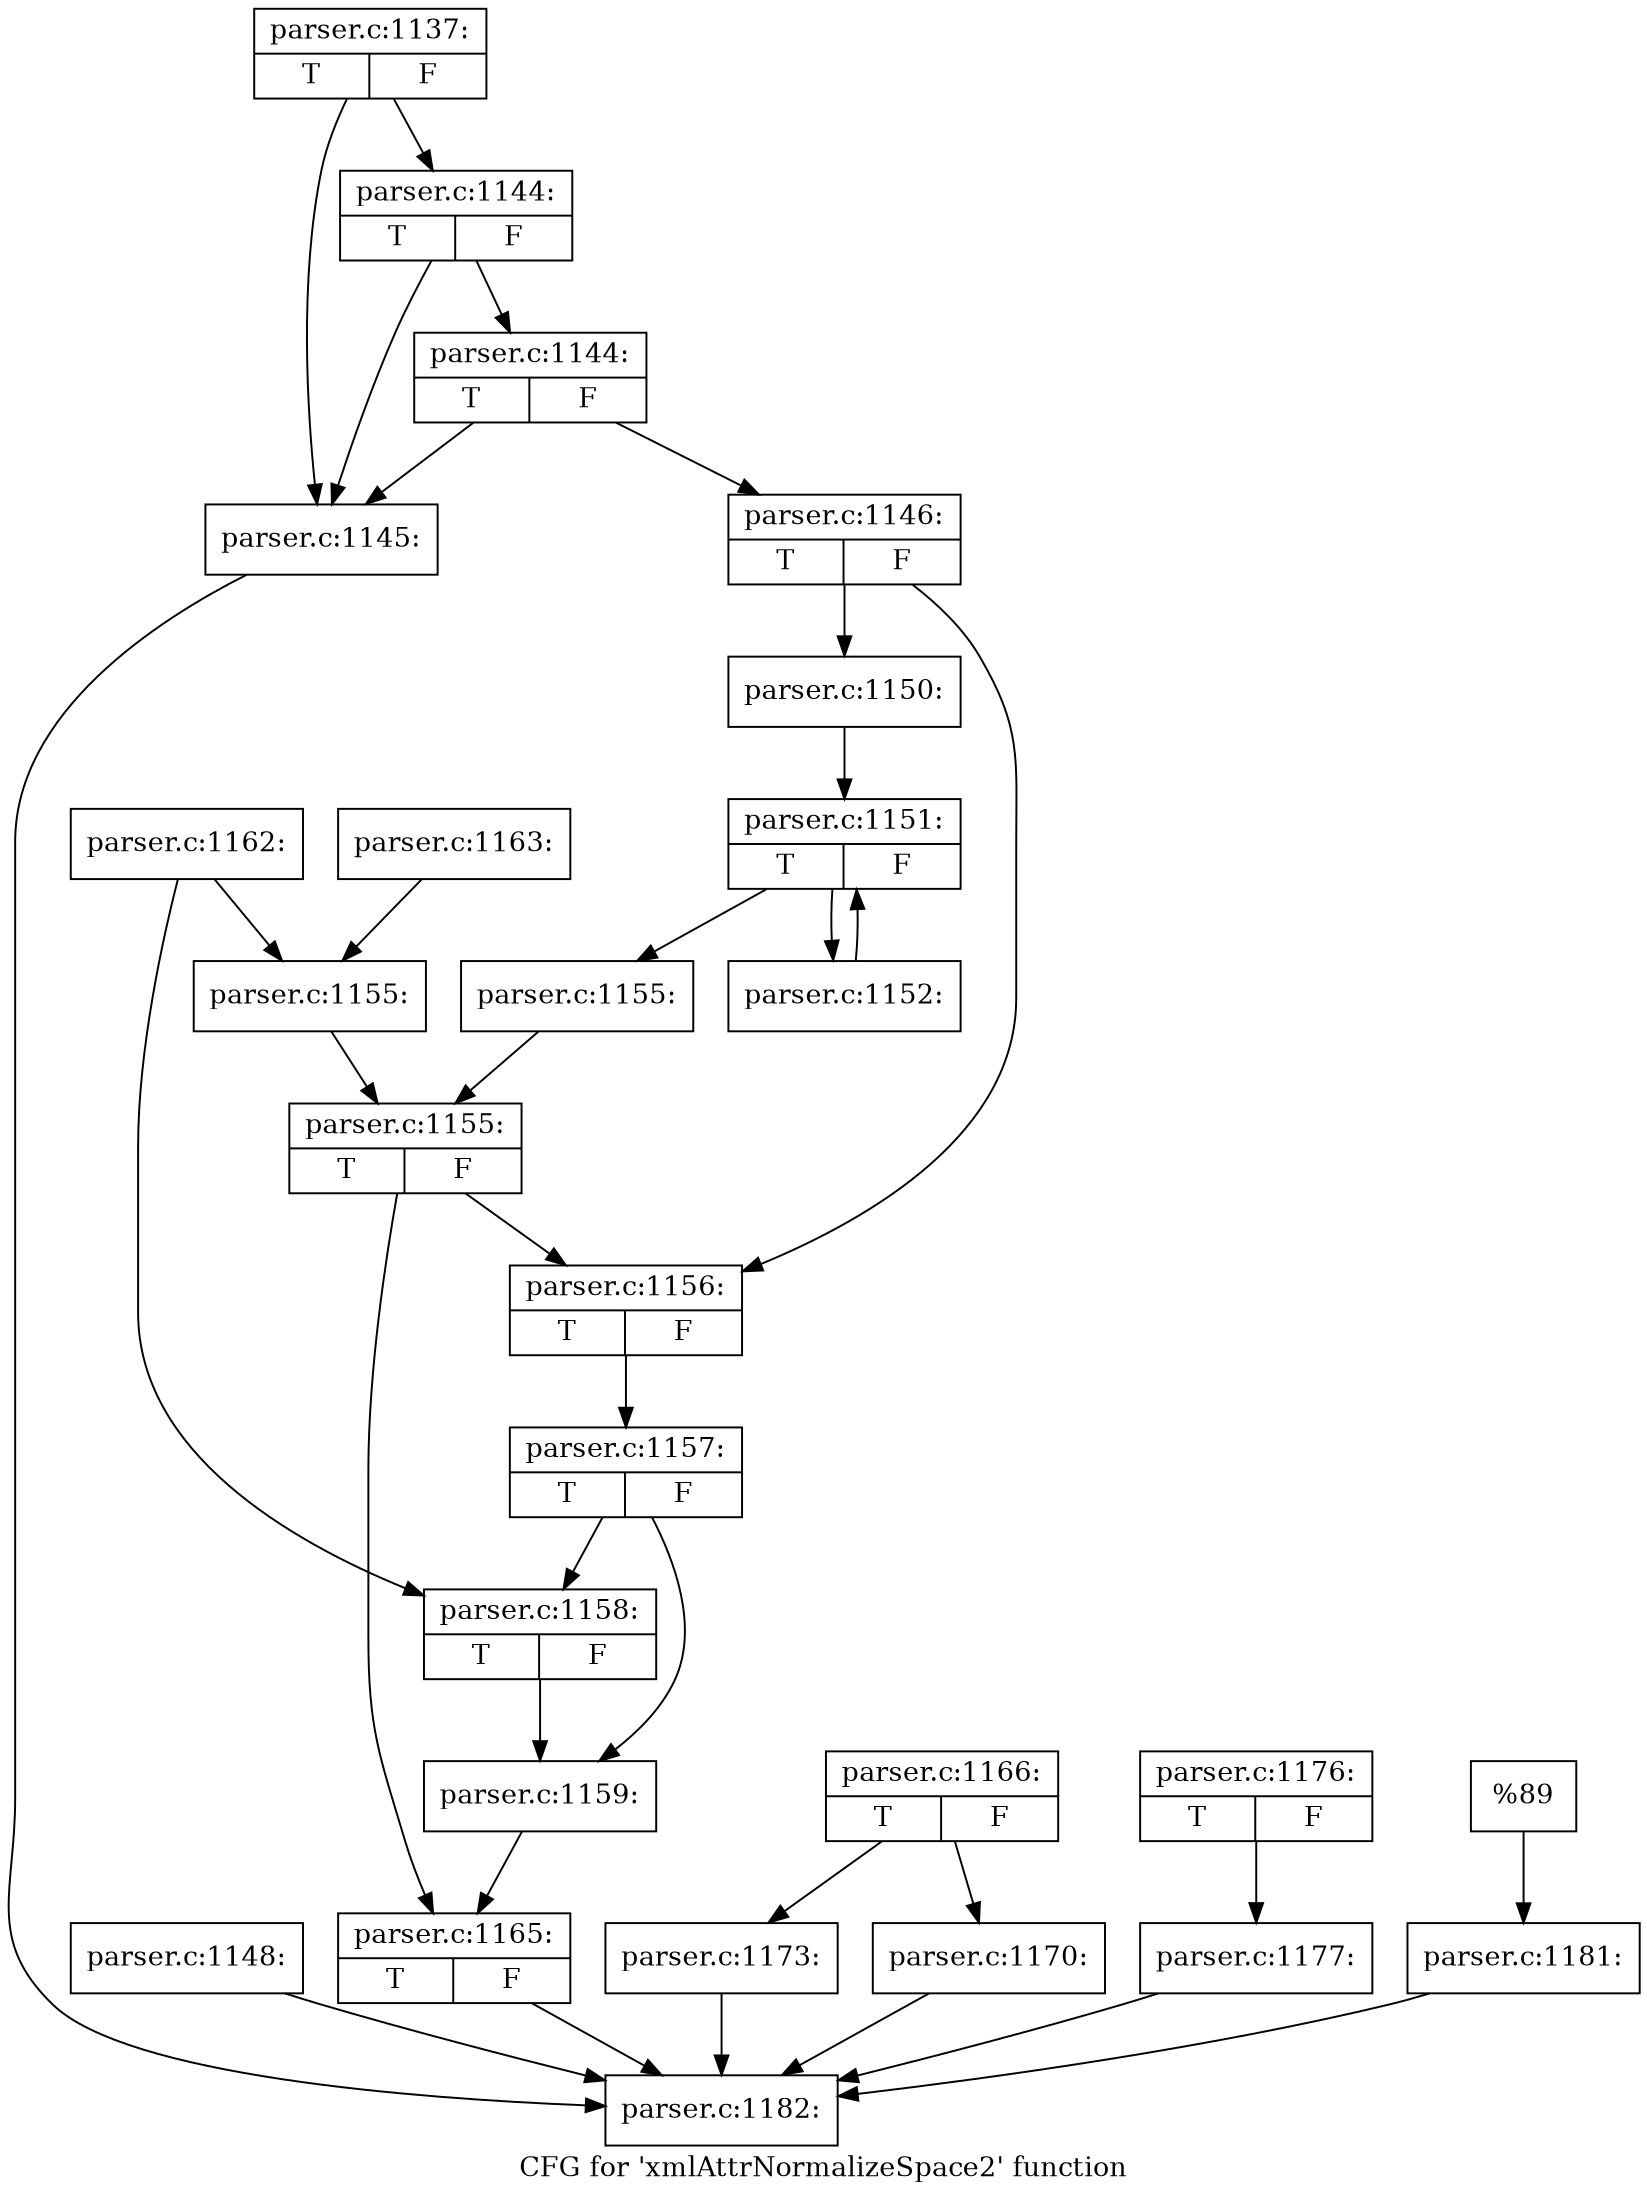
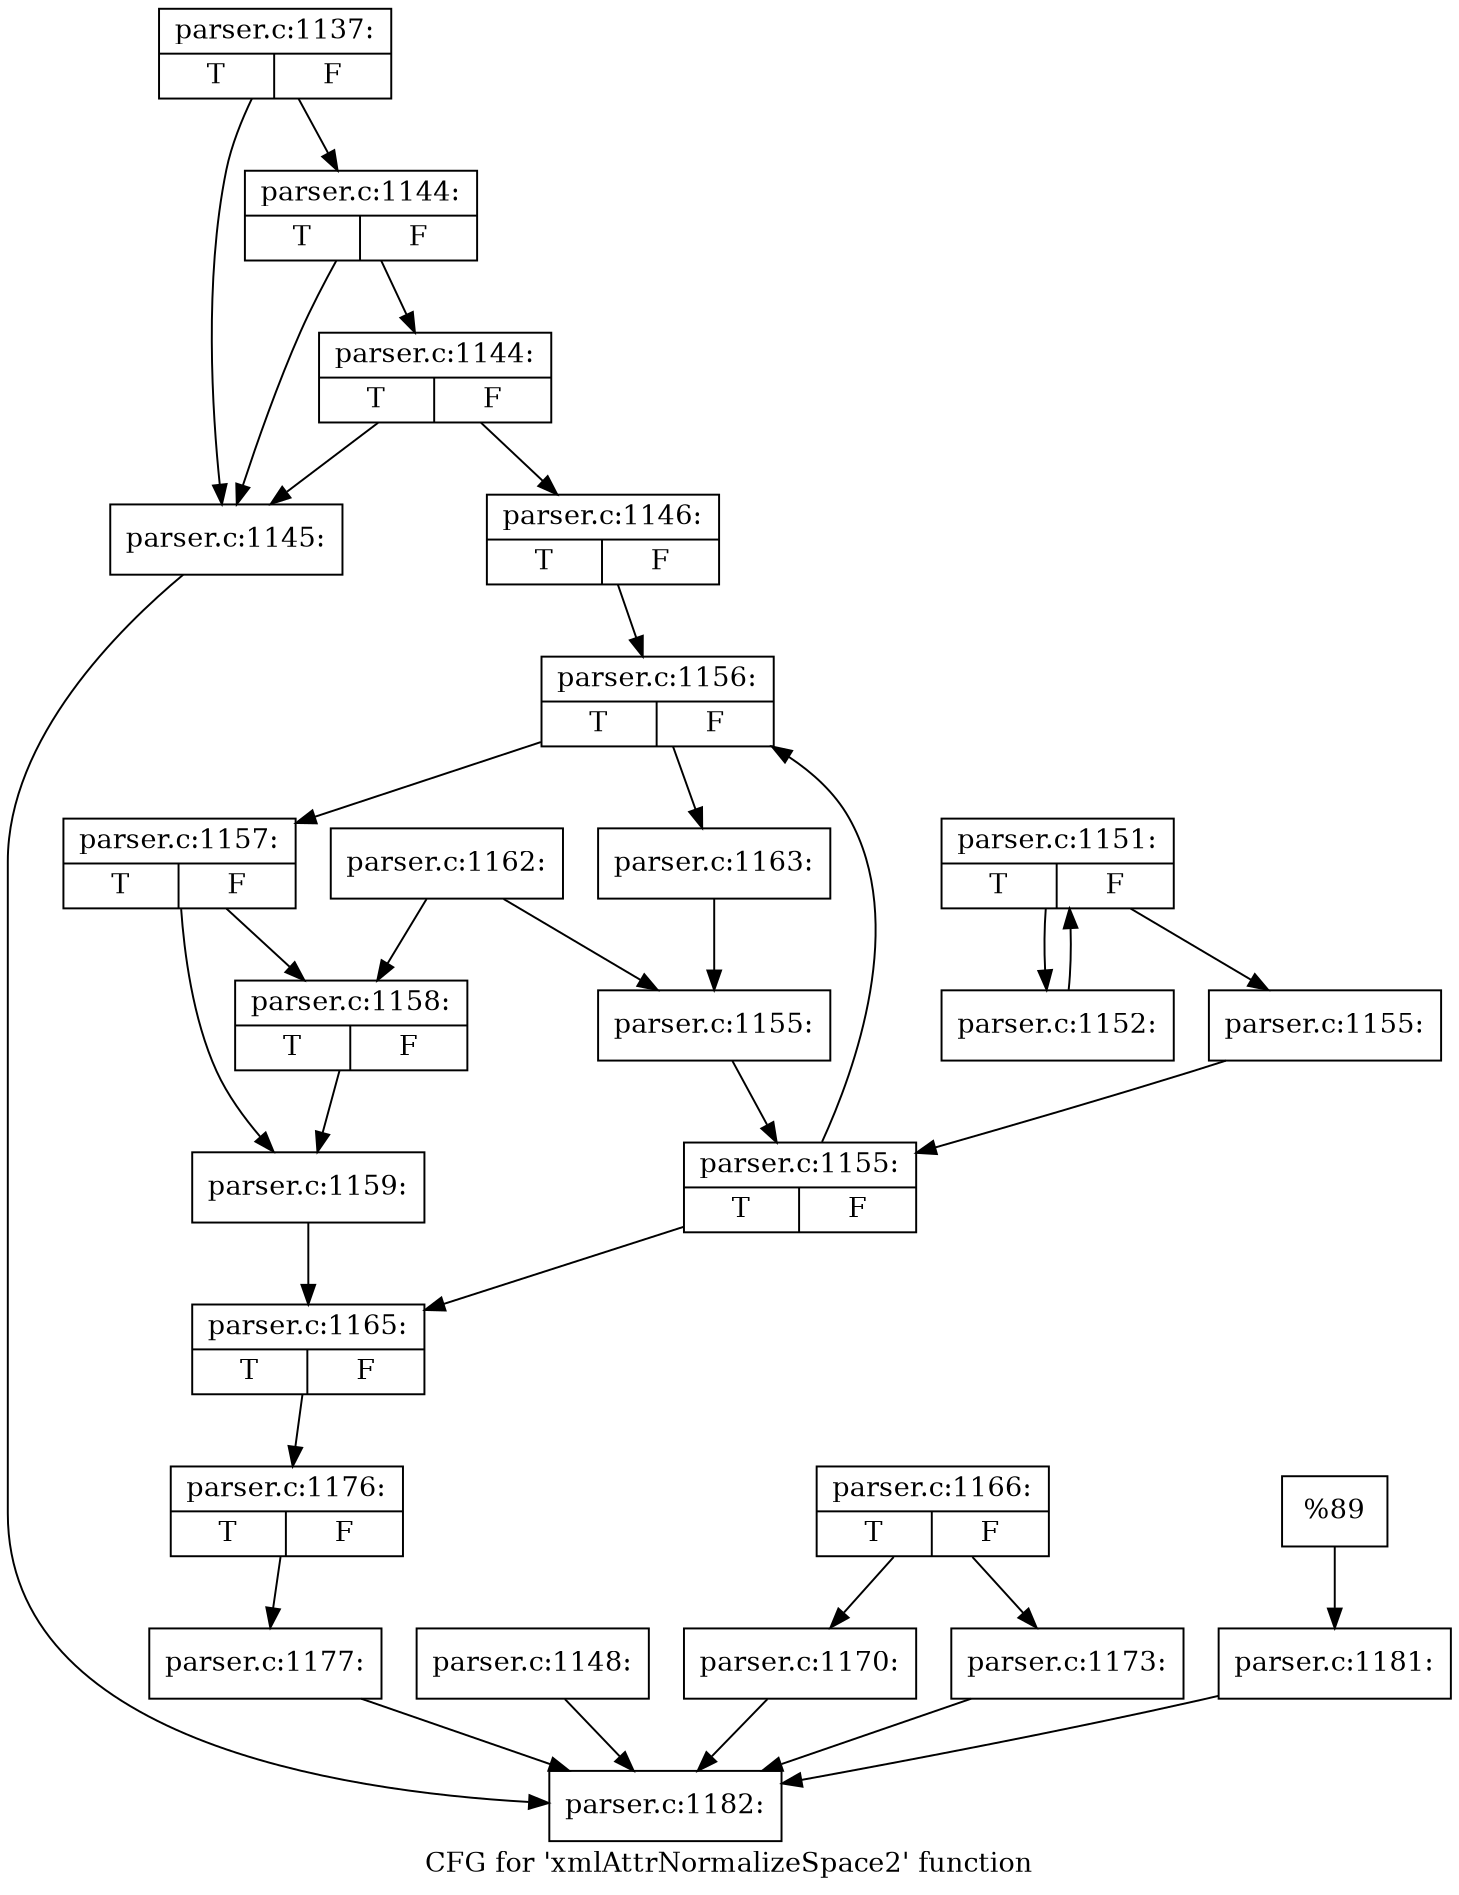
node "parser.c:1150:": removed
edge "parser.c:1156:" -> "parser.c:1163:": added
edge "parser.c:1165:" -> "parser.c:1182:": now "parser.c:1165:" -> "parser.c:1176:"
